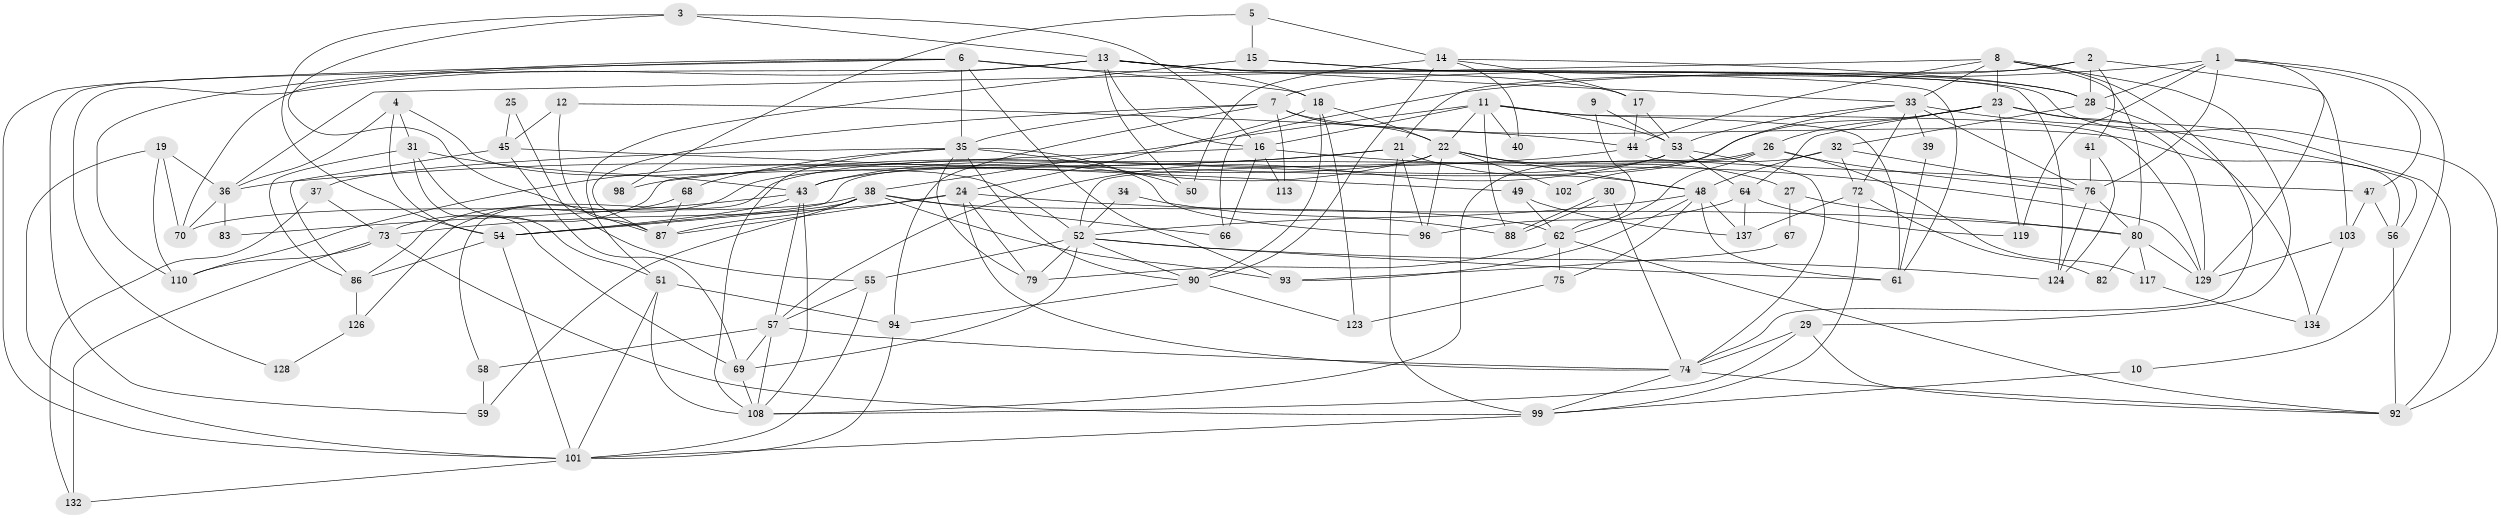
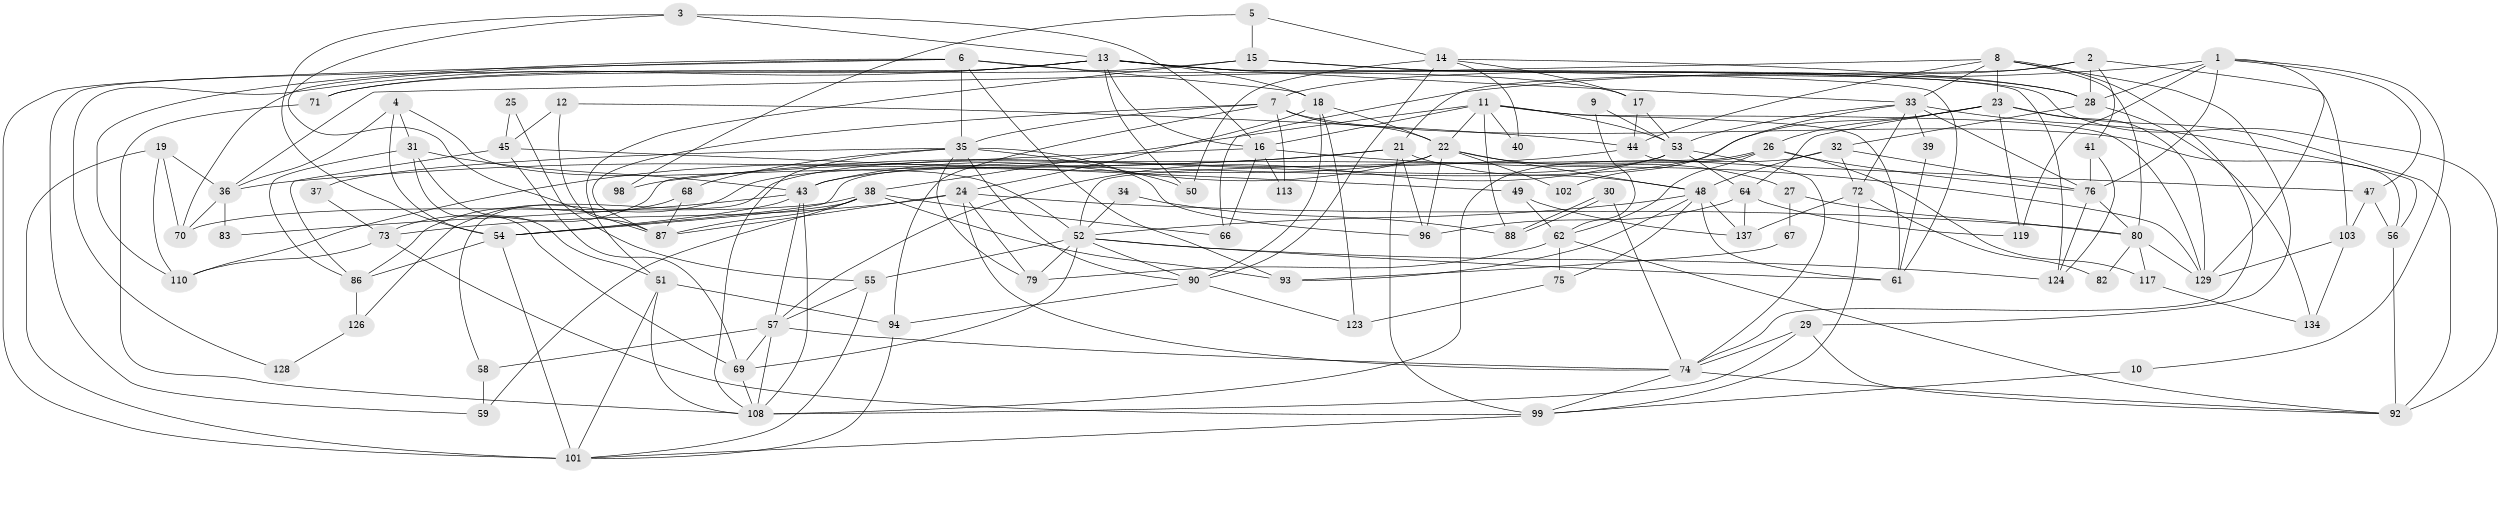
node "71": added
edge "38" -- "62": removed
node "132": removed
